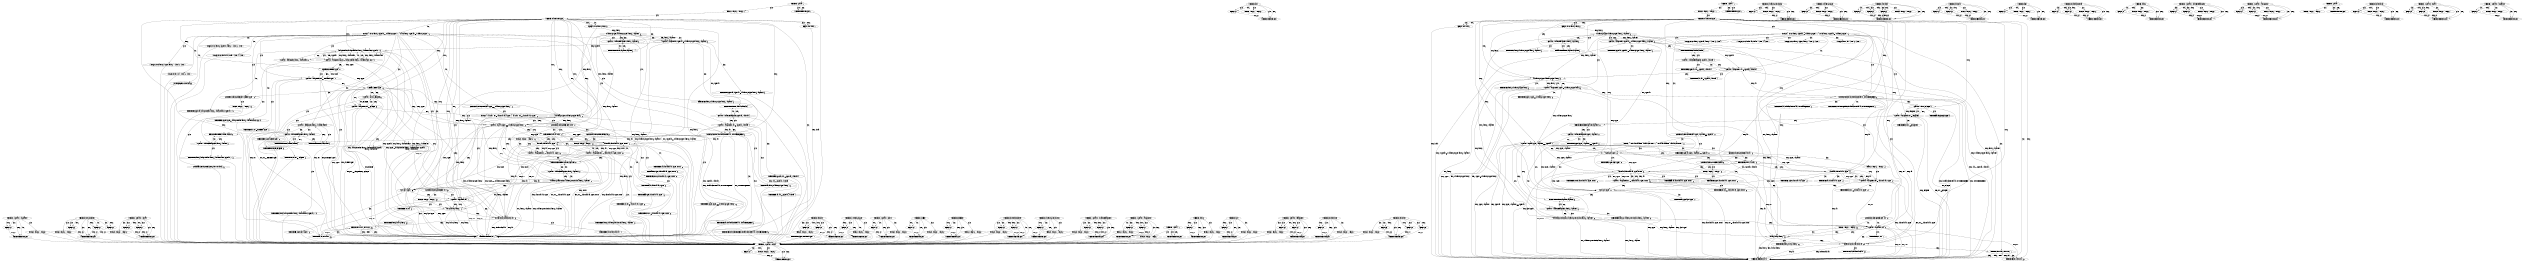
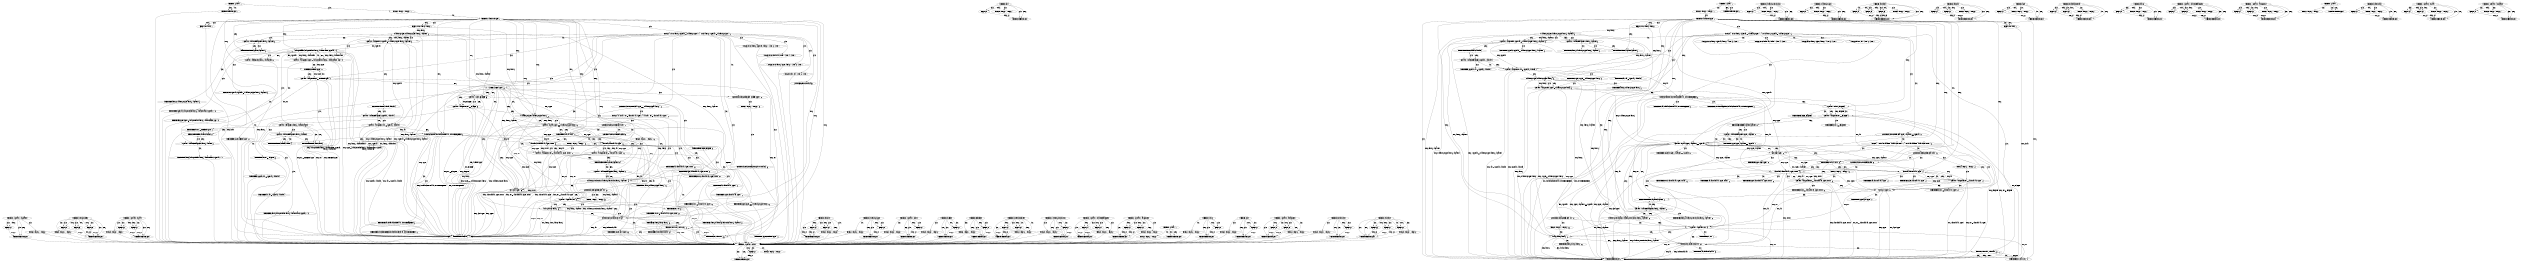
edge "(PTR_ERR,PTR_ERR(upper))" -> "(IS_ERR,IS_ERR(upper))": removed, label "DDG: upper"
edge "(<operator>.assignment,*upper = ovl_dentry_upper(dentry))" -> "(IDENTIFIER,upper,*upper = ovl_dentry_upper(dentry))": reversed
edge "(<operator>.assignment,err = PTR_ERR(upper))" -> "(IDENTIFIER,err,err = PTR_ERR(upper))": label "AST: " -> "DDG: err"
edge "(CONTROL_STRUCTURE,IF,if (upper->d_parent == upperdir))" -> "(IDENTIFIER,upperdir,upper->d_parent == upperdir)": now "(CONTROL_STRUCTURE,IF,if (upper->d_parent == upperdir))" -> "(<operator>.equals,upper->d_parent == upperdir)"
edge "(<operator>.equals,upper == ovl_dentry_upper(dentry))" -> "(IDENTIFIER,upper,upper == ovl_dentry_upper(dentry))": label "AST: " -> "PARENT: "
